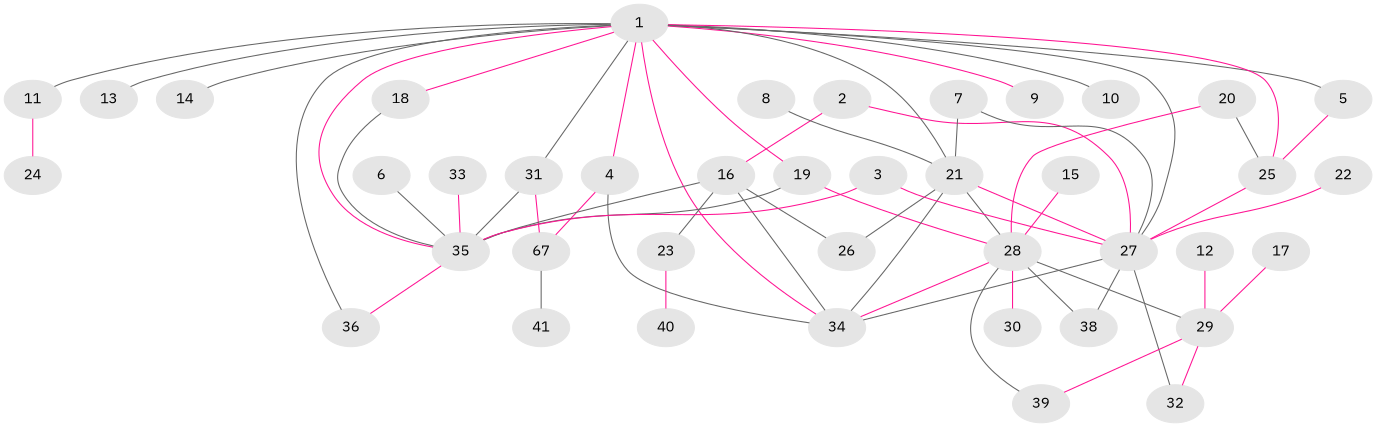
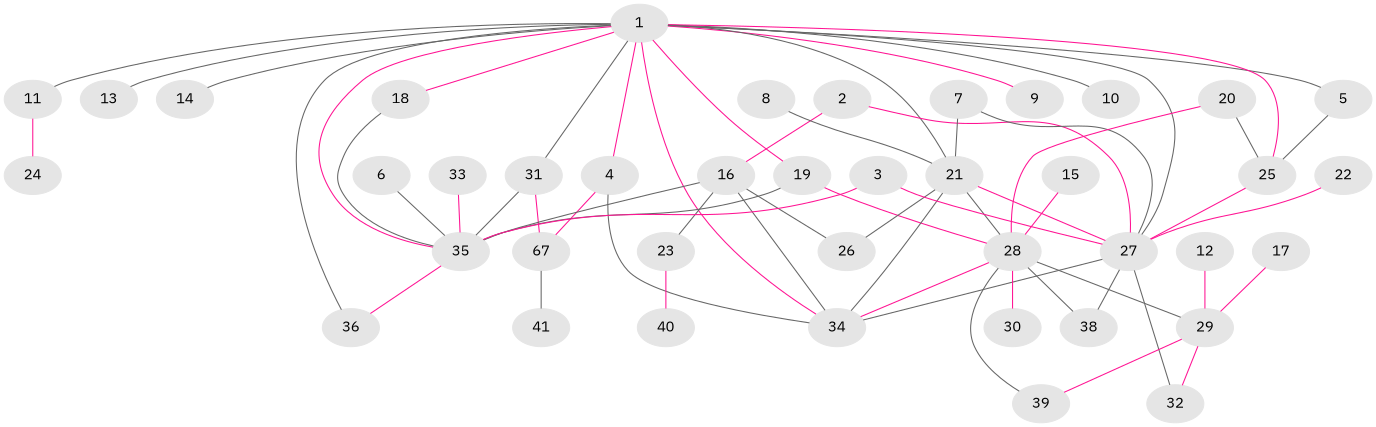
edge "5" -- "25": color deeppink -> gray40
